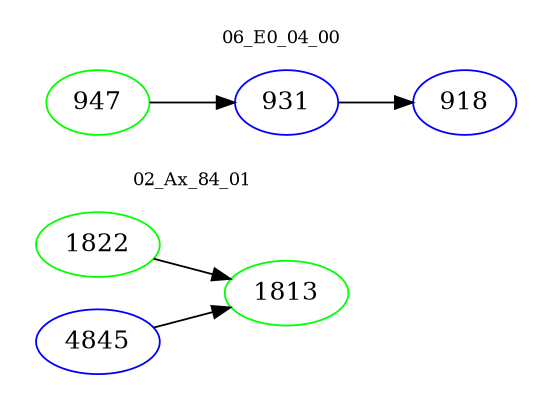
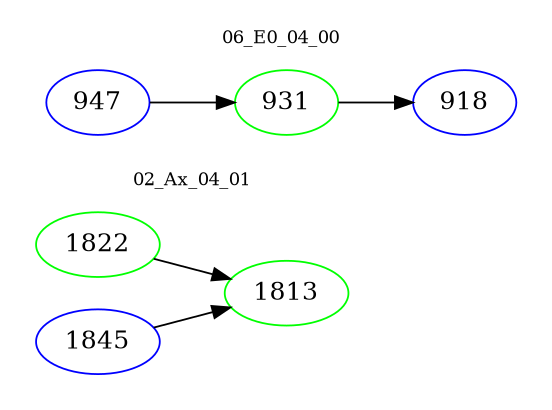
node "947": color green -> blue
node "931": color blue -> green
cluster "02_Ax_84_01": label "02_Ax_84_01" -> "02_Ax_04_01"
node "4845": label "4845" -> "1845"
